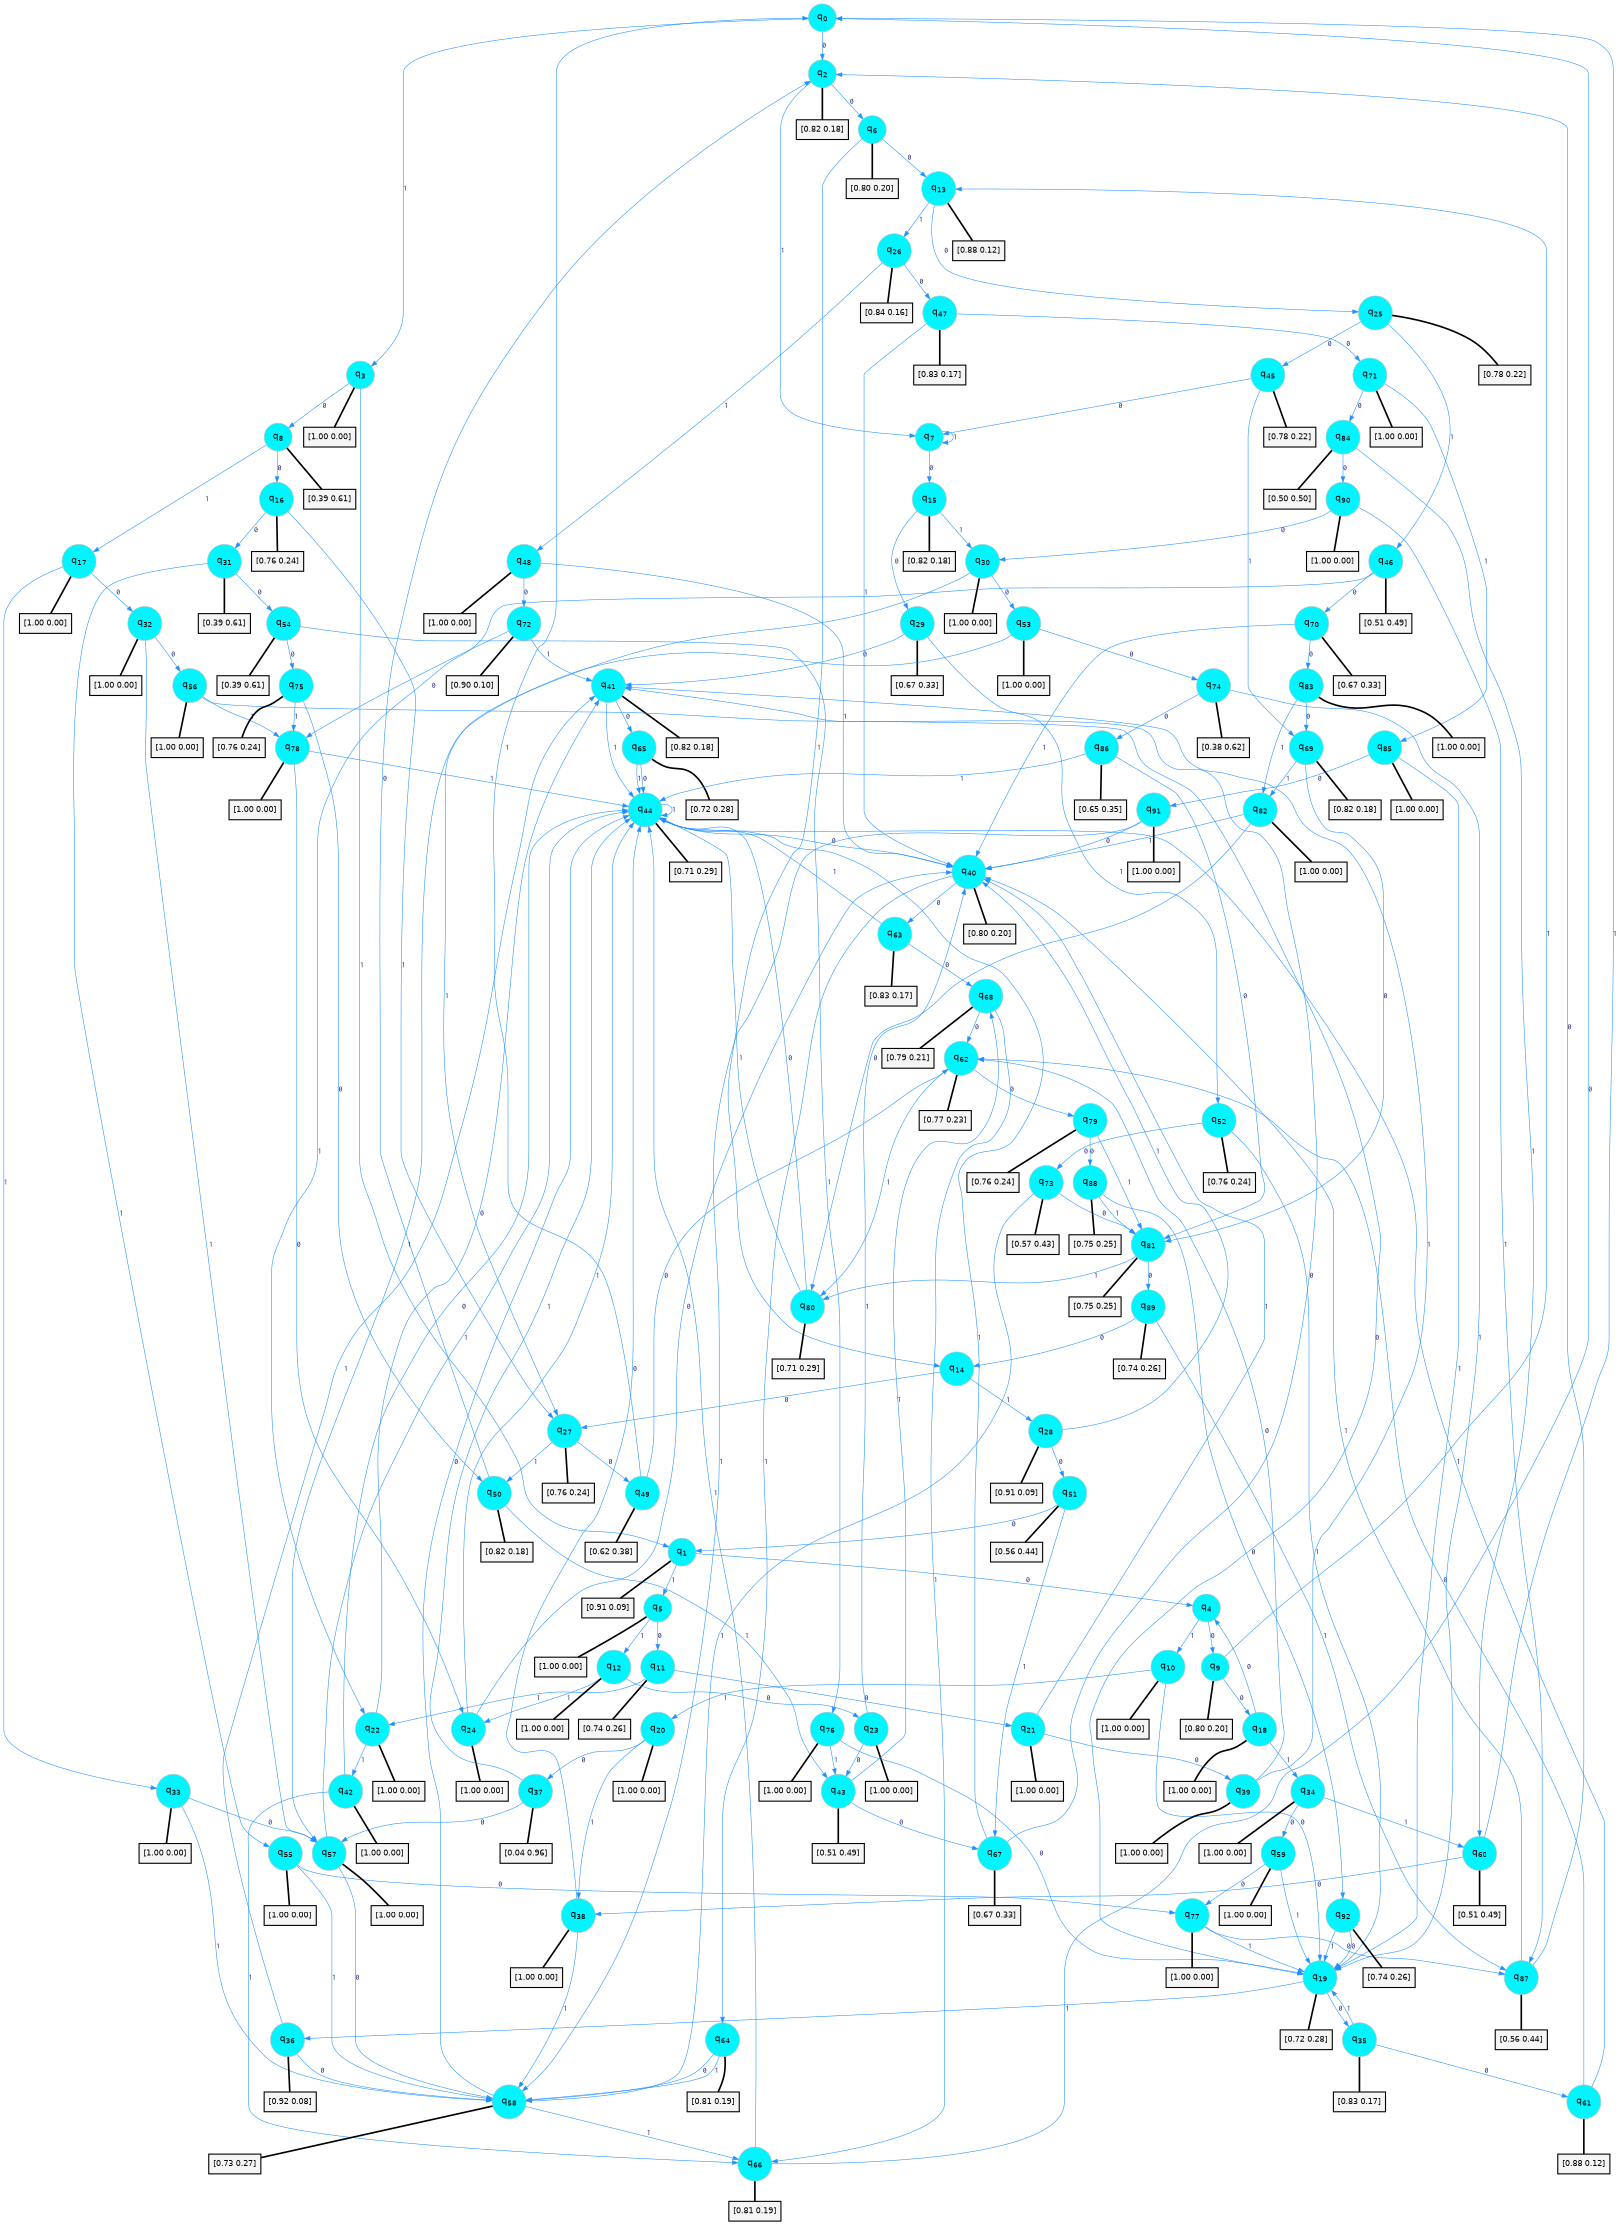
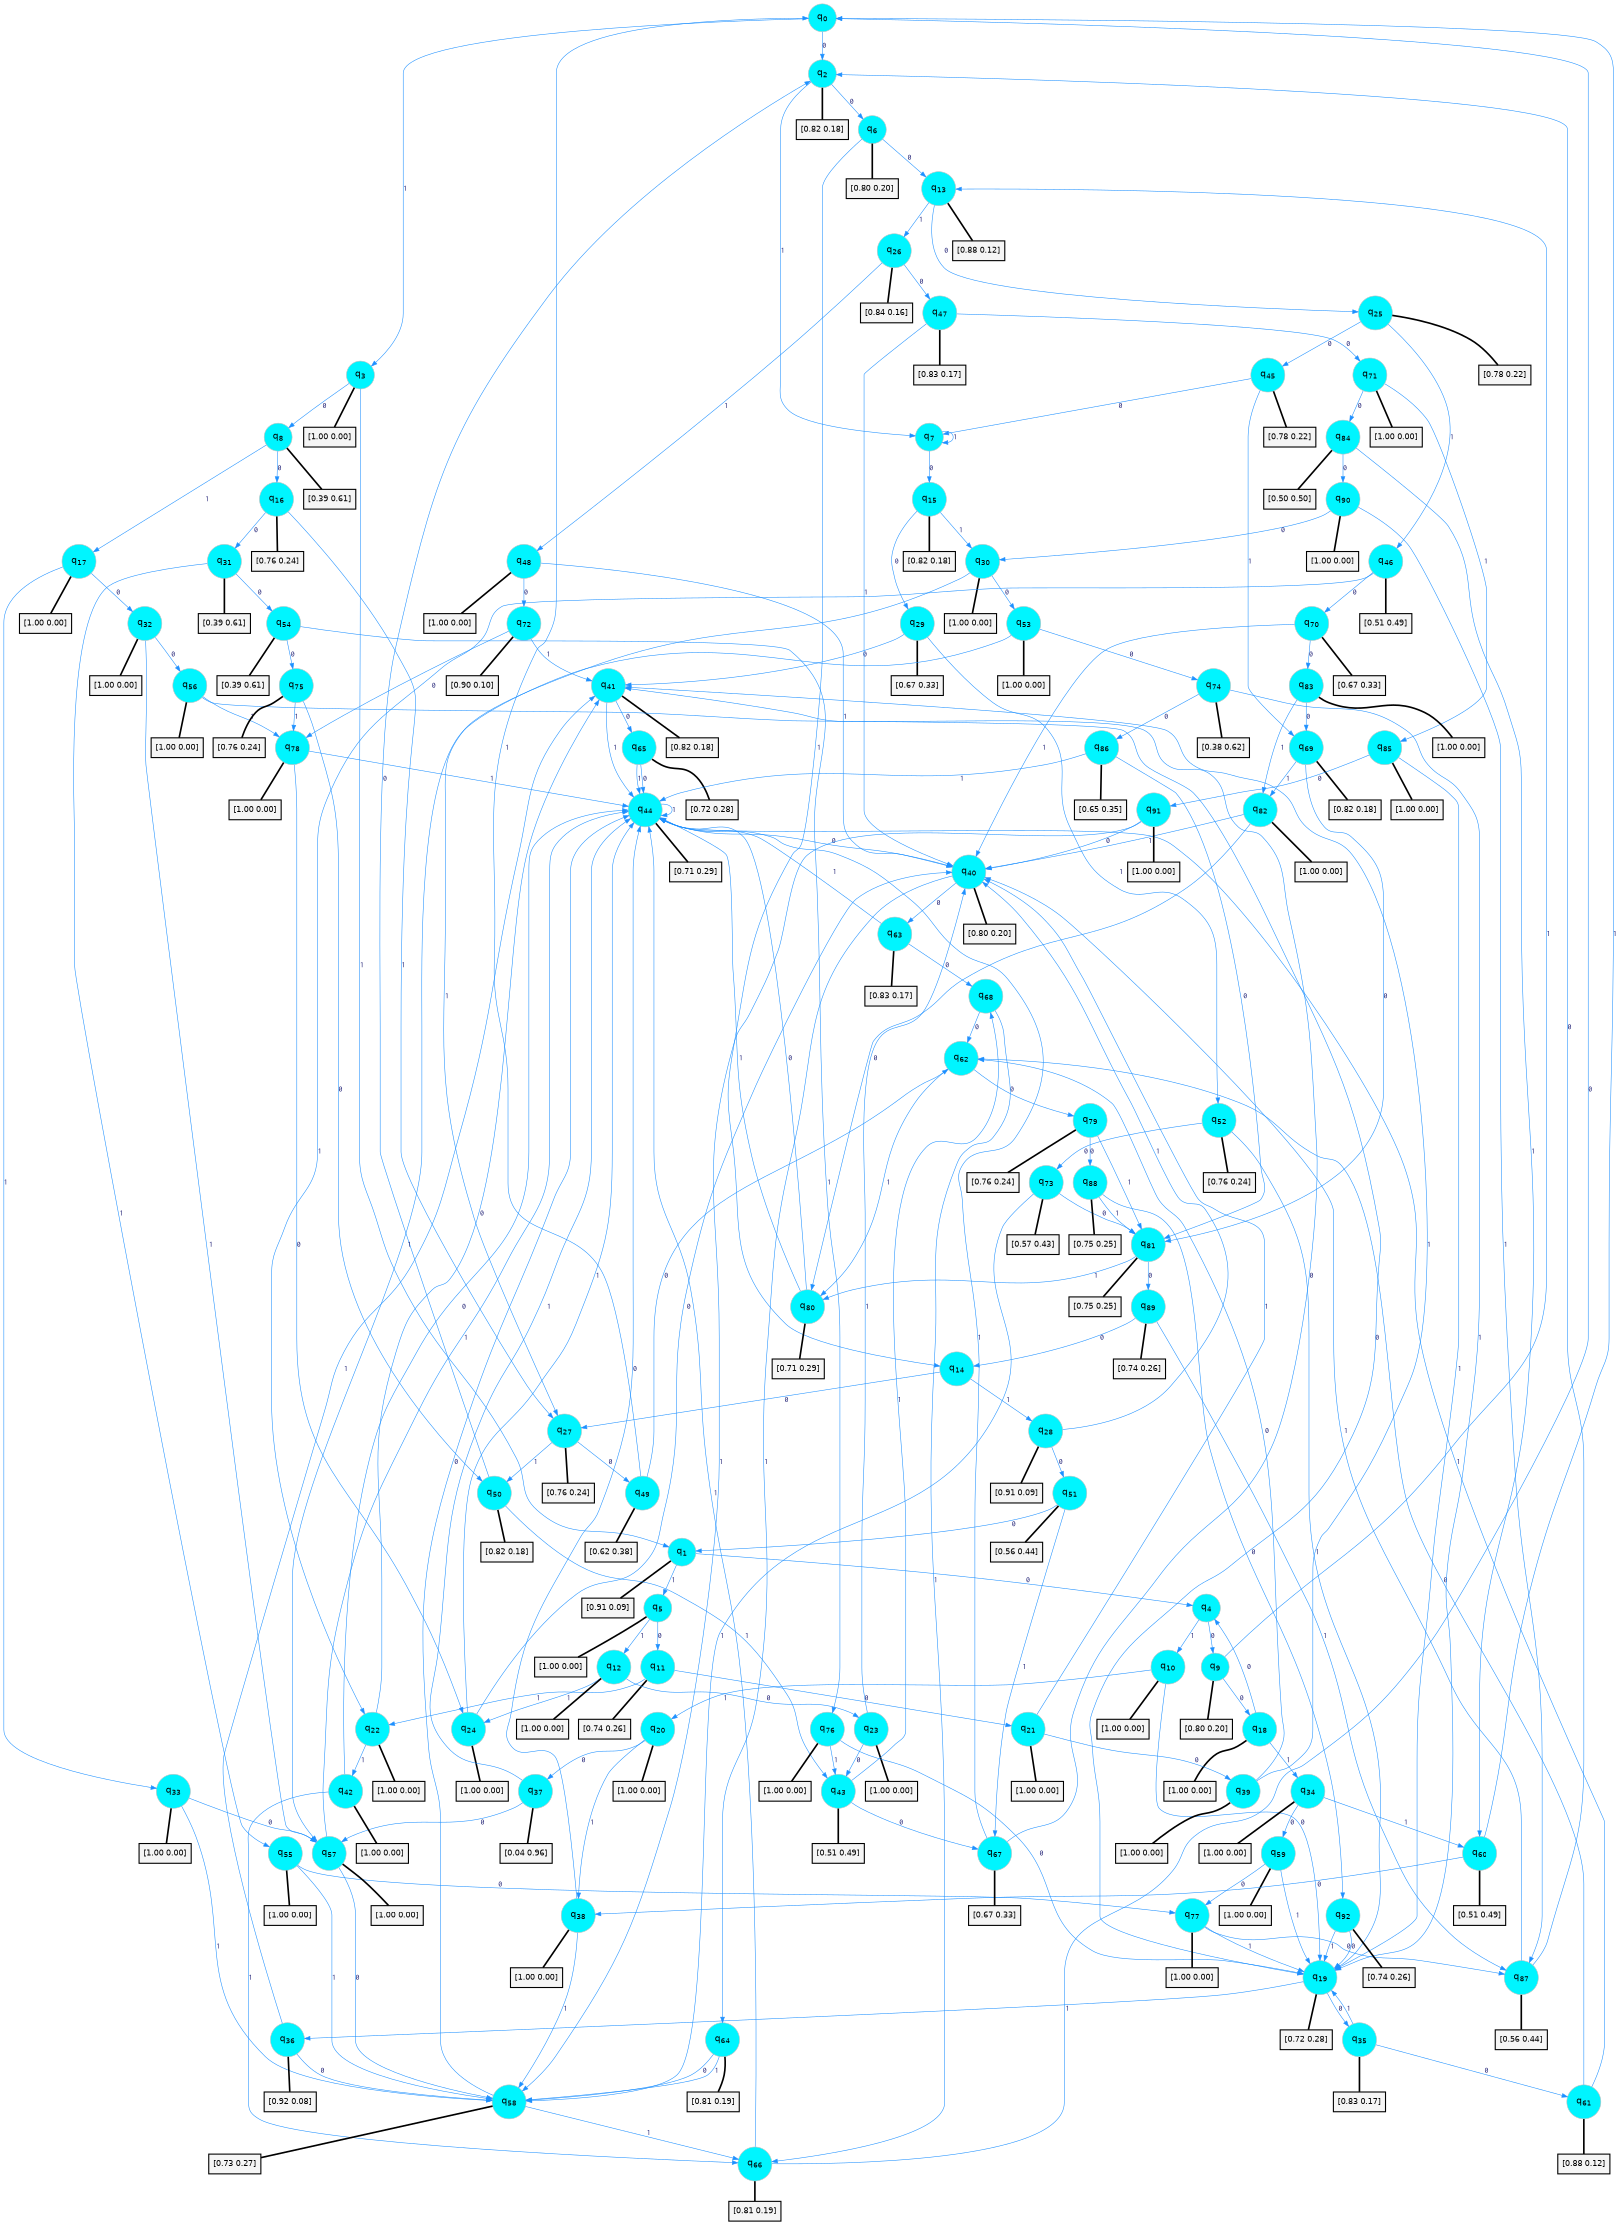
node "[0.79 0.21]": removed
node "[0.77 0.23]": removed
